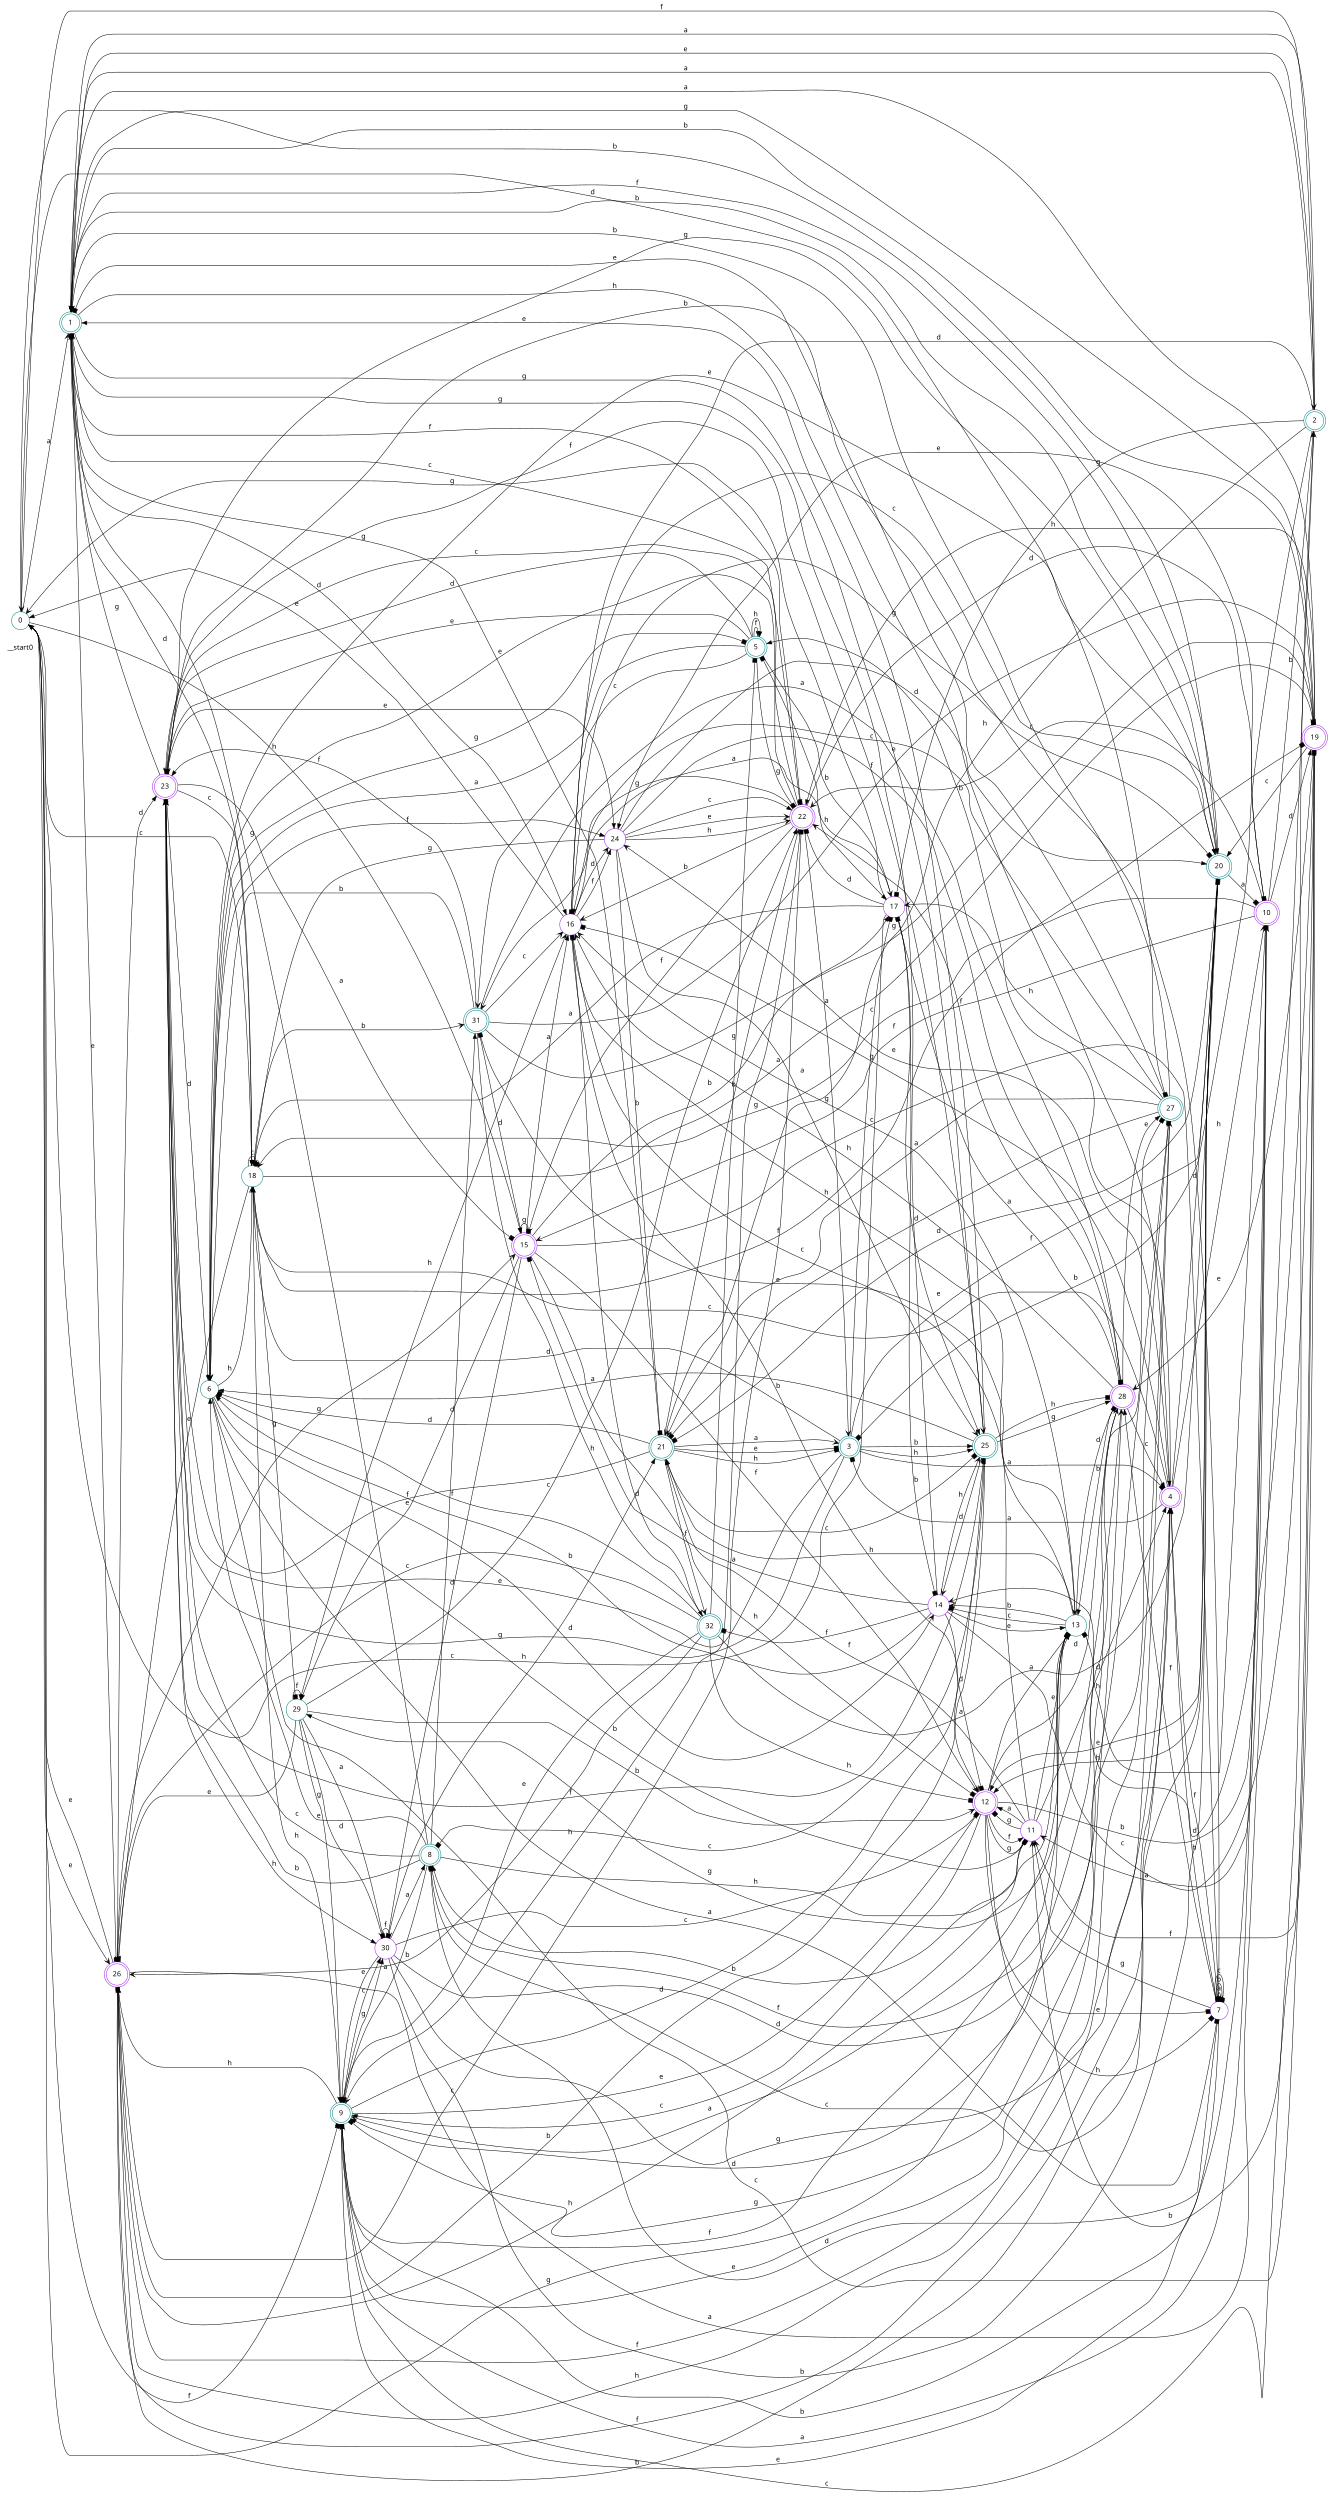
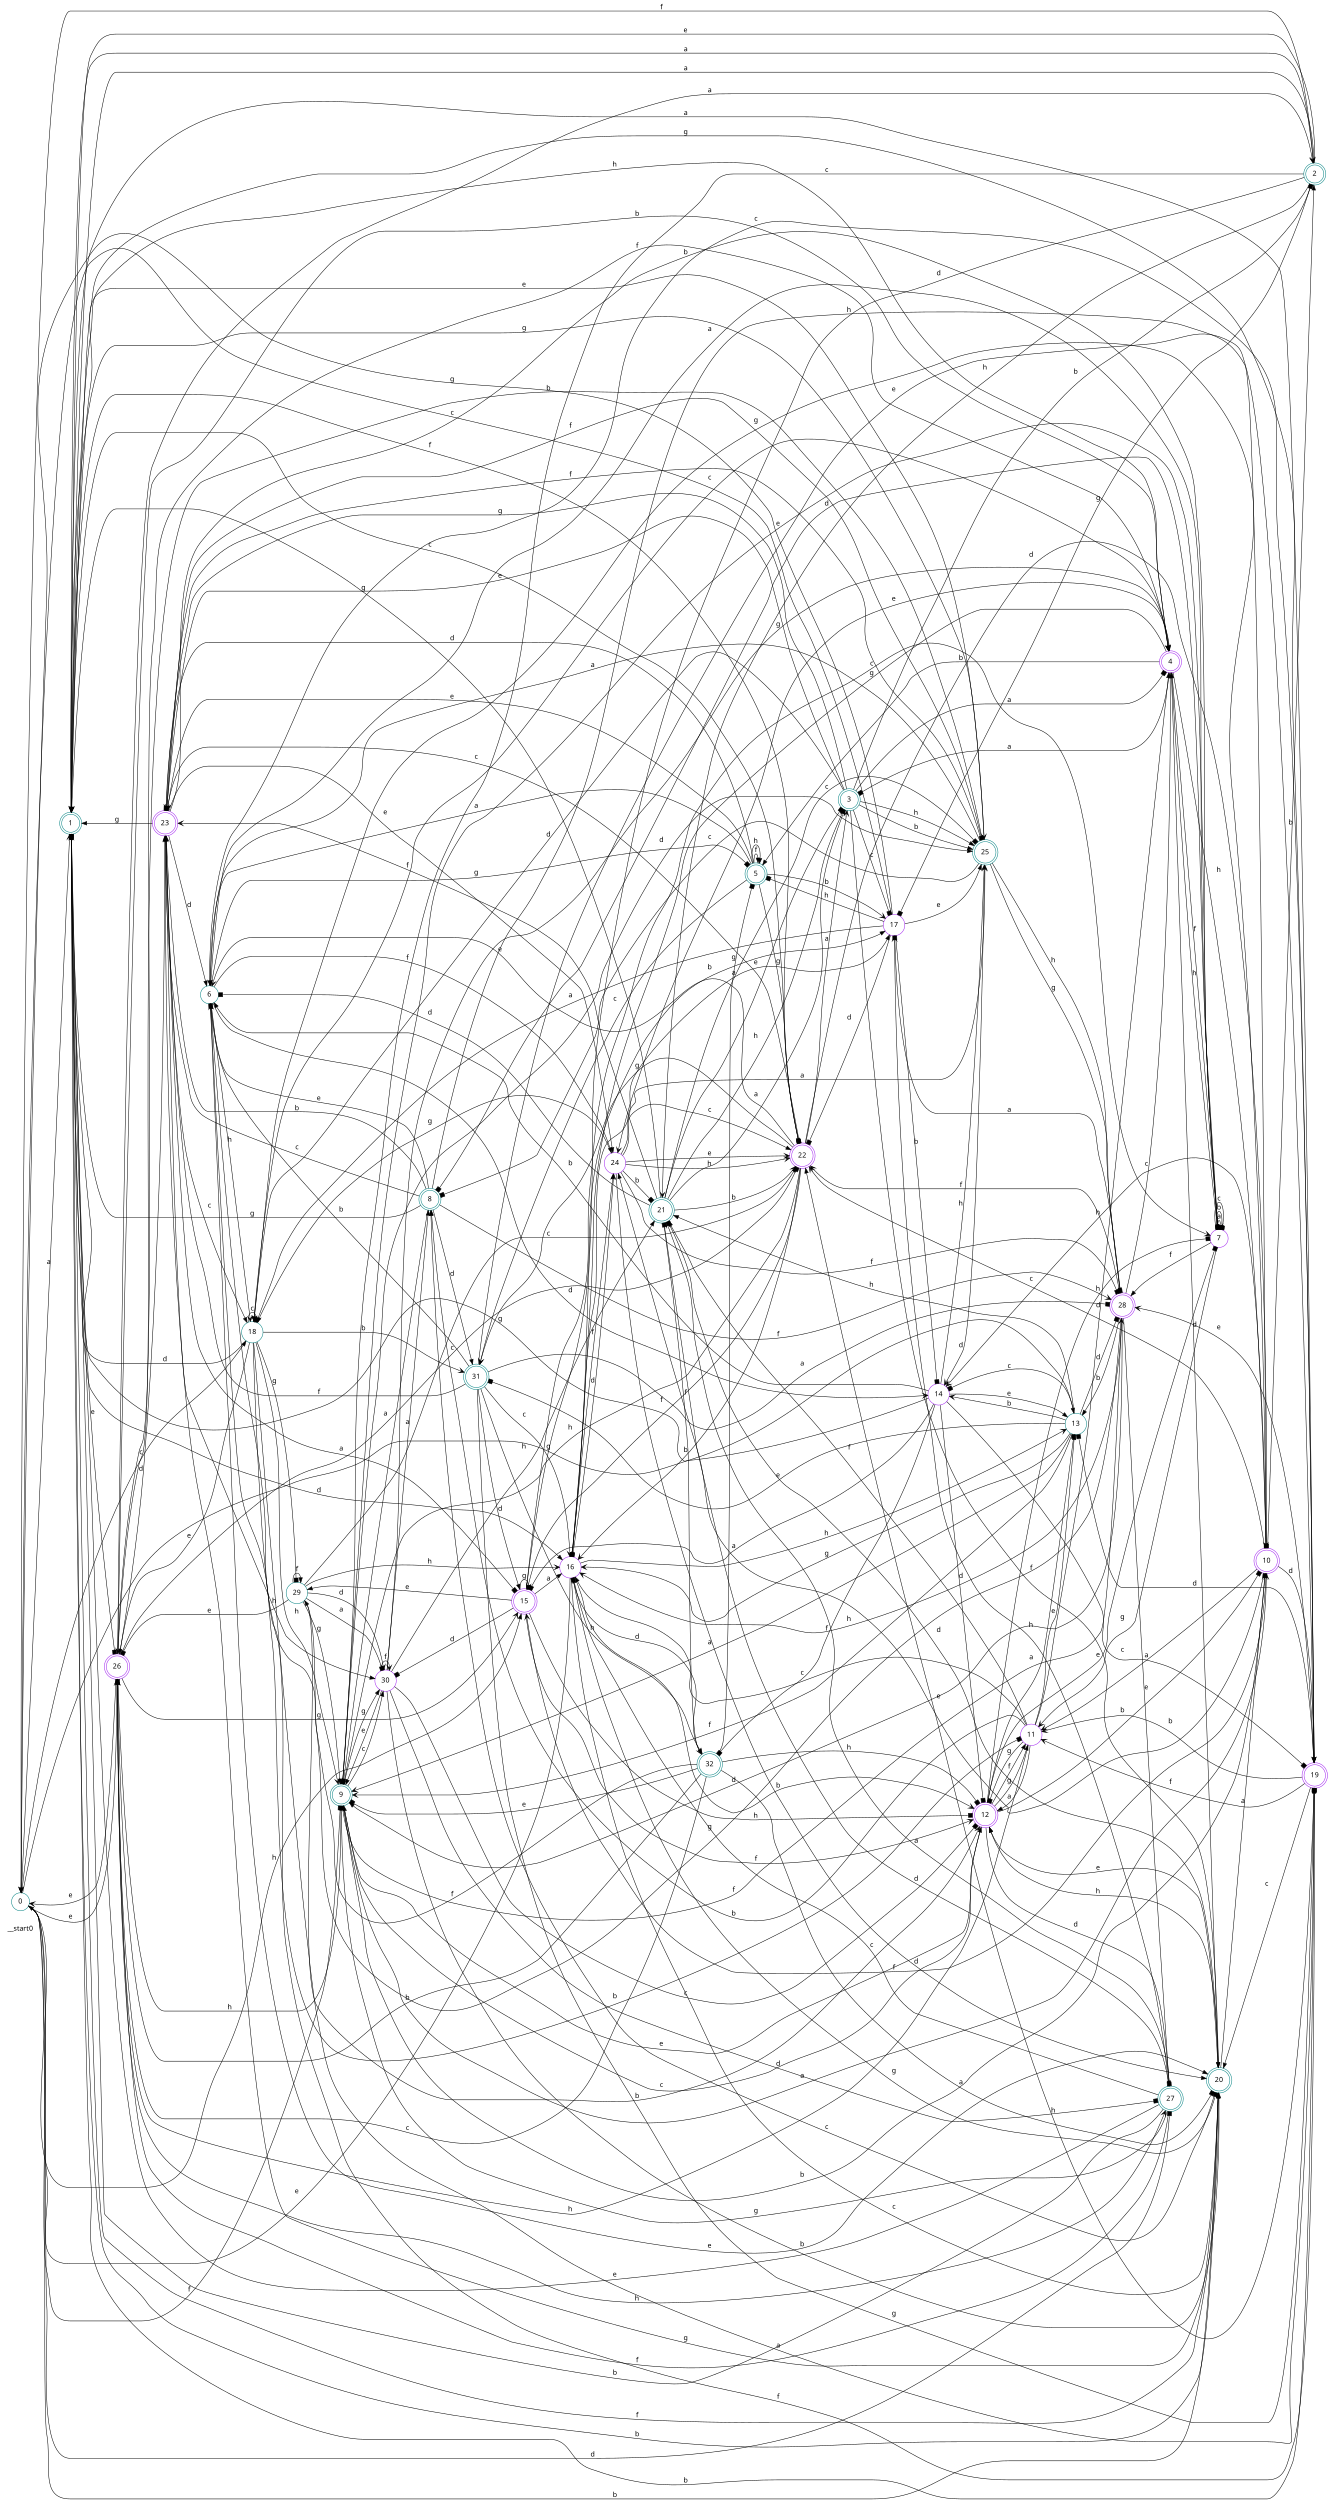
edge "2" -> "3": reversed
edge "8" -> "13": now "8" -> "10"
edge "9" -> "28": label "e" -> "f"
